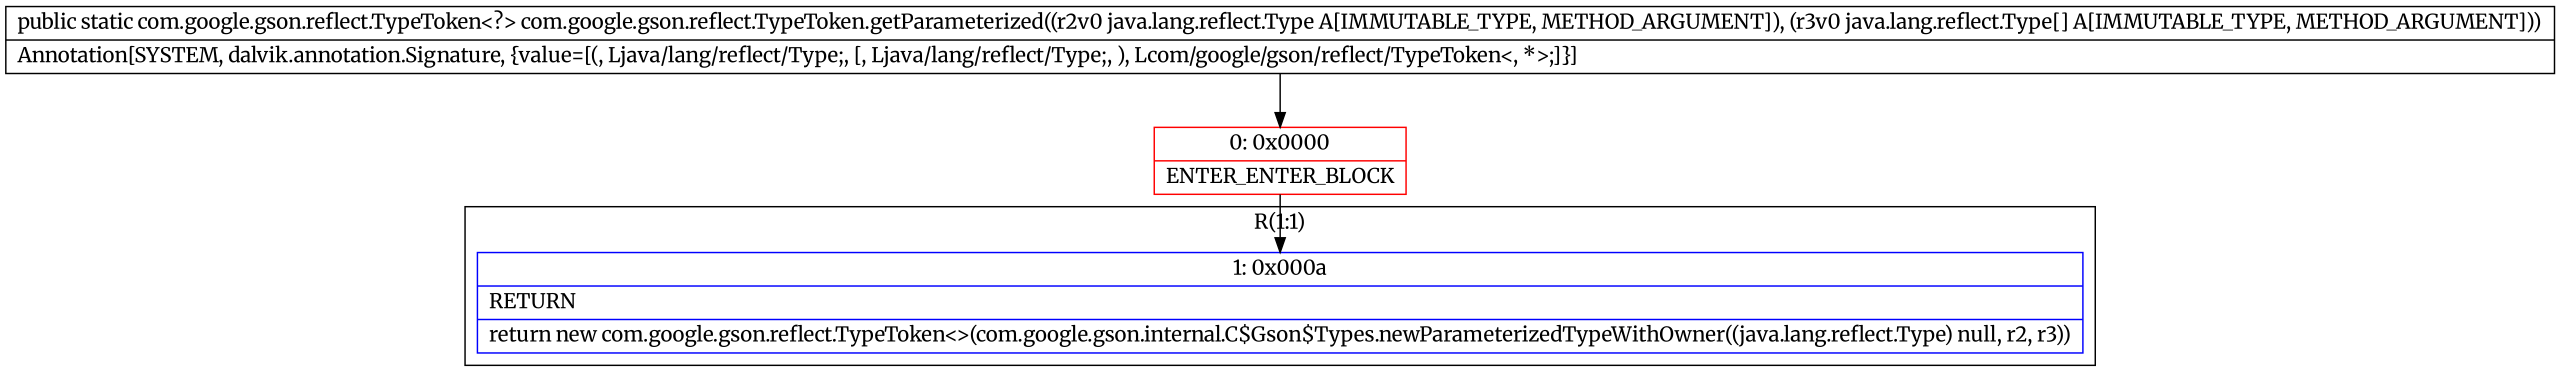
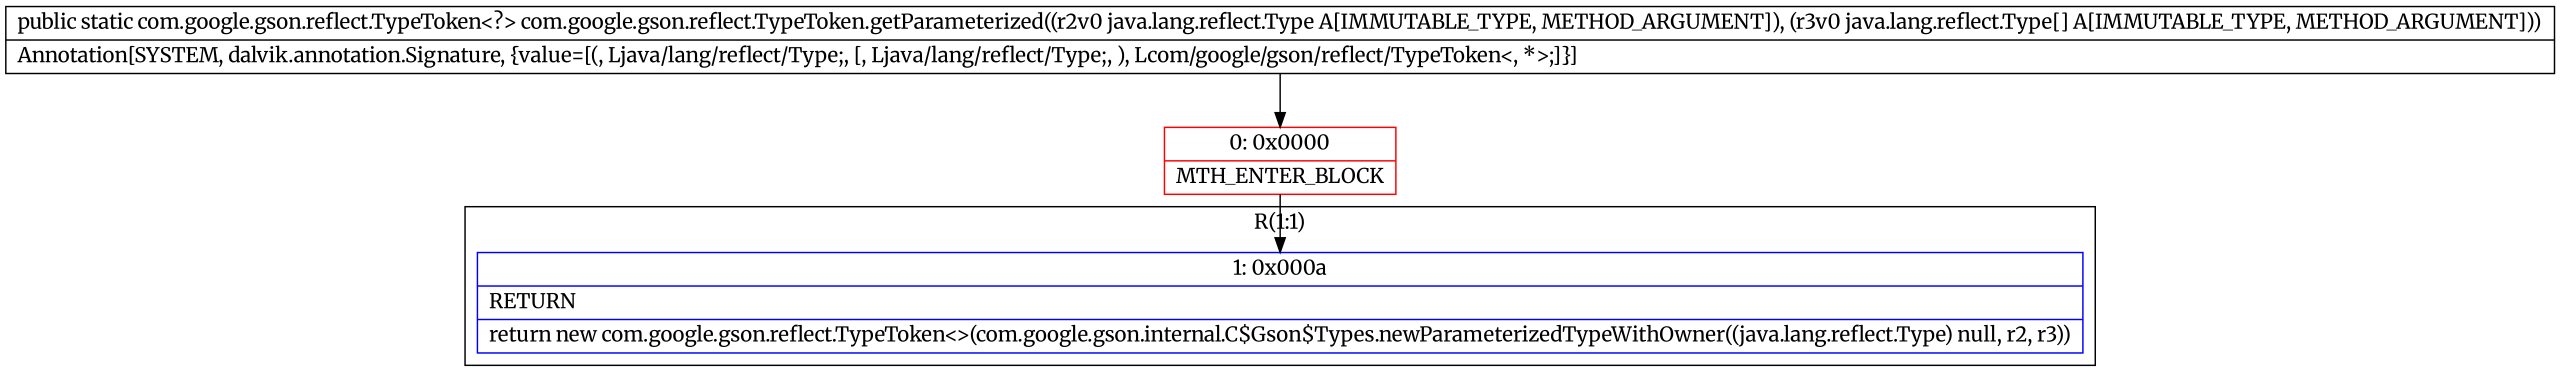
node "0: 0x0000": text "ENTER_ENTER_BLOCK" -> "MTH_ENTER_BLOCK"
